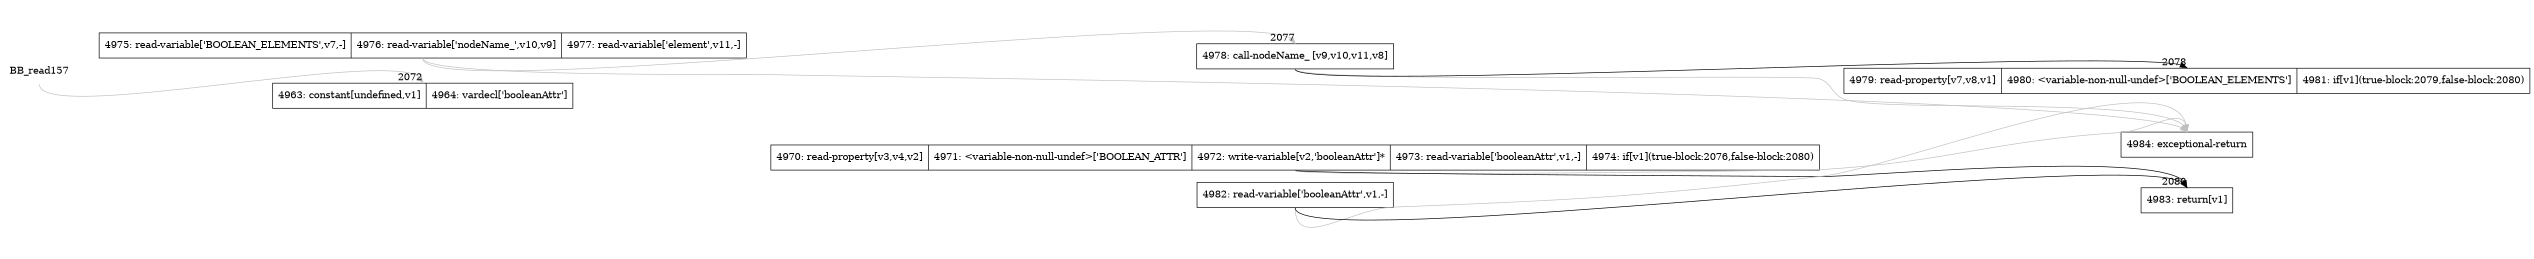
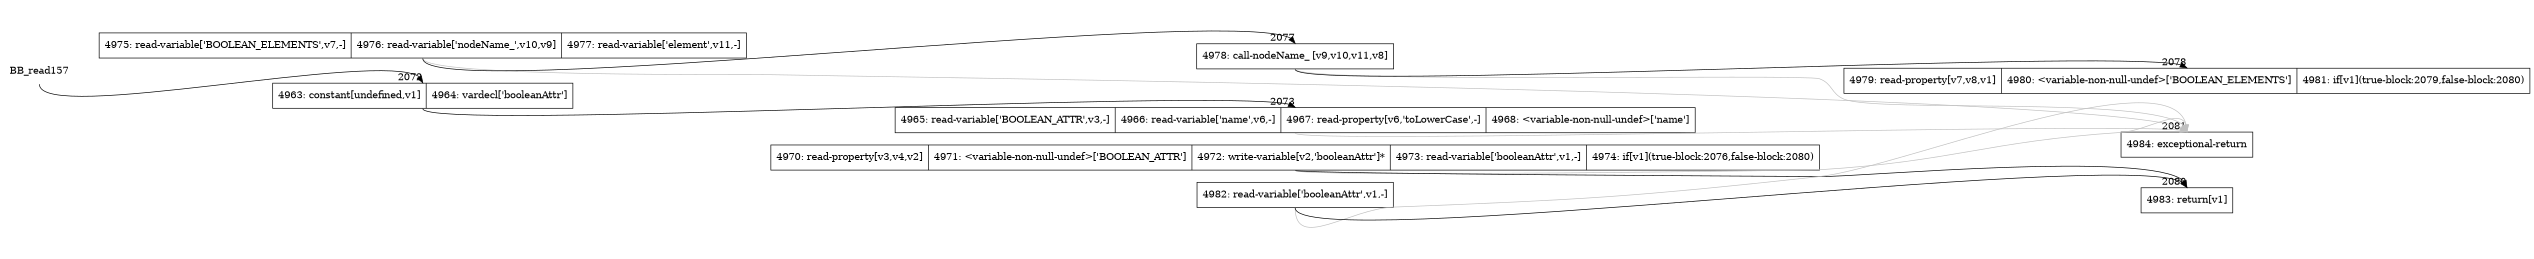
edge "4975: read-variable['BOOLEAN_ELEMENTS',v7,-]" -> "4978: call-nodeName_ [v9,v10,v11,v8]": color gray -> black
edge "BB_read157" -> "4963: constant[undefined,v1]": color gray -> black
node "4965: read-variable['BOOLEAN_ATTR',v3,-]": added
